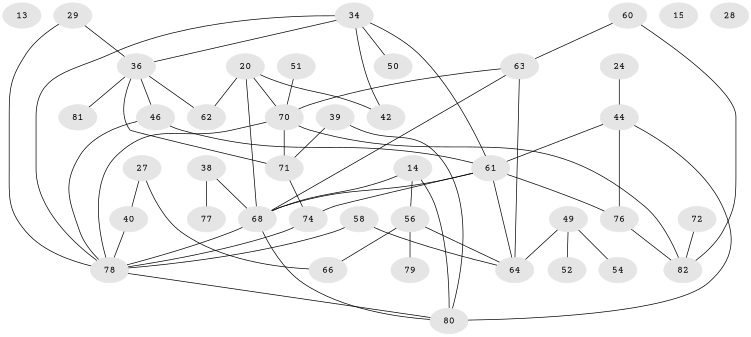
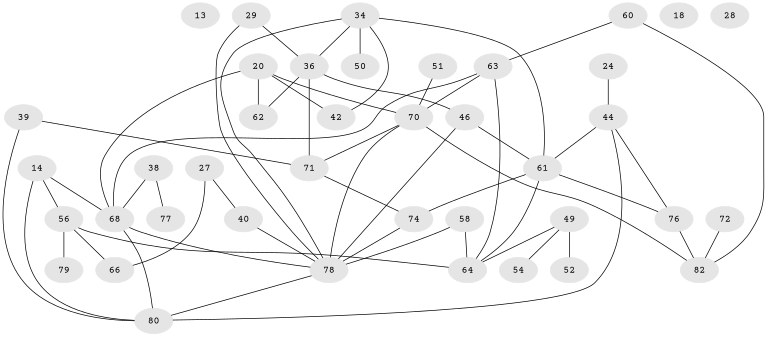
node "15": label "15" -> "18"
node "81": removed
edge "61" -- "68": removed
